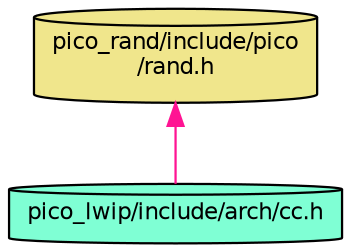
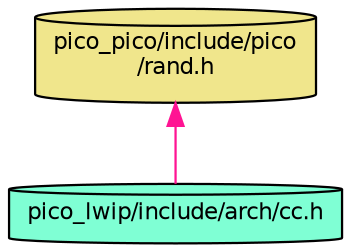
node "pico_rand/include/pico /rand.h": label "pico_rand/include/pico /rand.h" -> "pico_pico/include/pico /rand.h"
